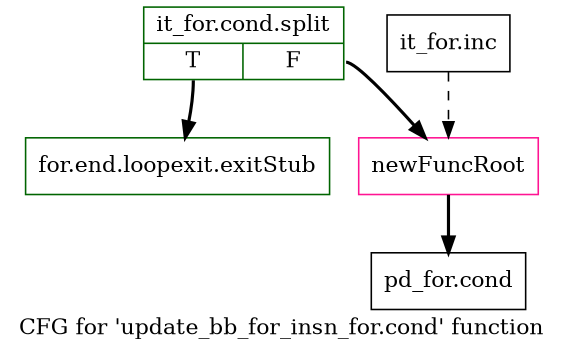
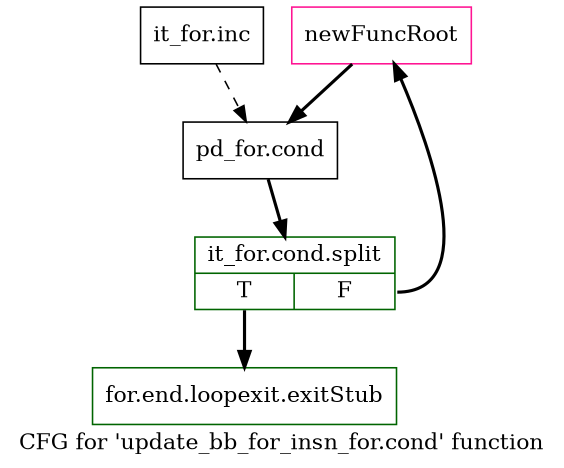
edge "it_for.inc" -> "newFuncRoot": now "it_for.inc" -> "pd_for.cond"
edge "pd_for.cond" -> "it_for.cond.split": added
